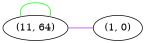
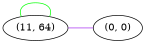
node "(1, 0)": label "(1, 0)" -> "(0, 0)"
